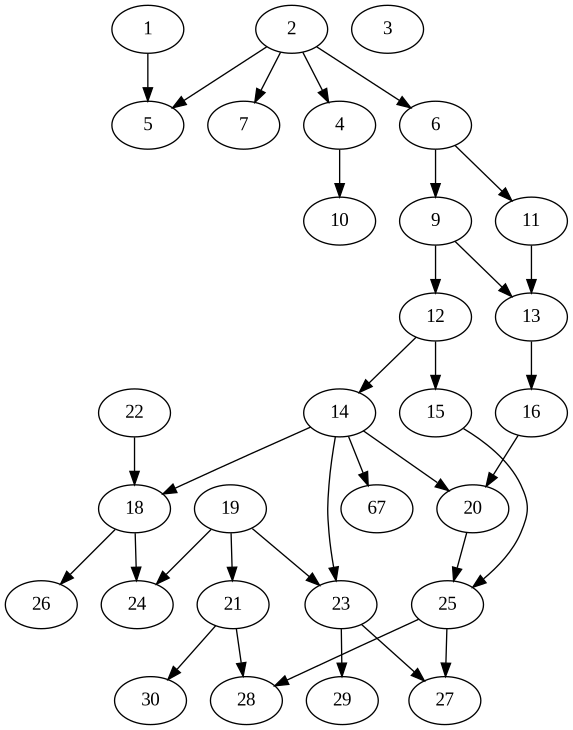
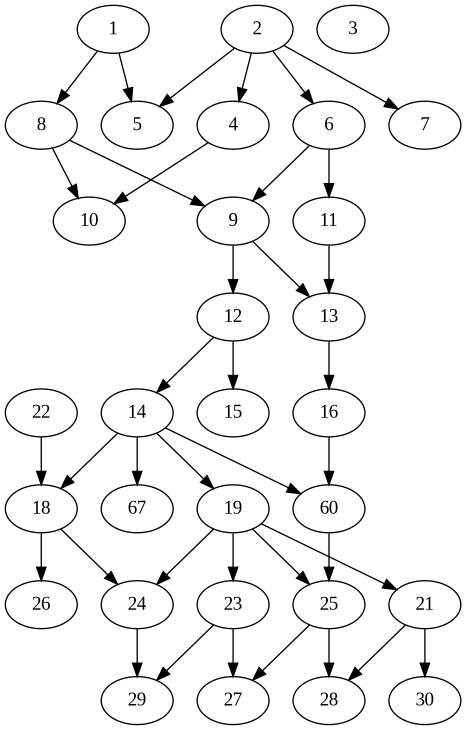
node "8": added
edge "15" -> "25": now "19" -> "25"
edge "14" -> "23": now "14" -> "19"
node "20": label "20" -> "60"
edge "24" -> "29": added
